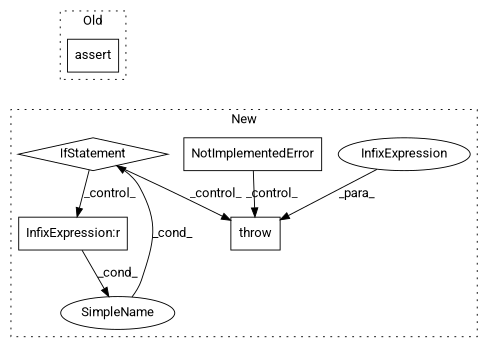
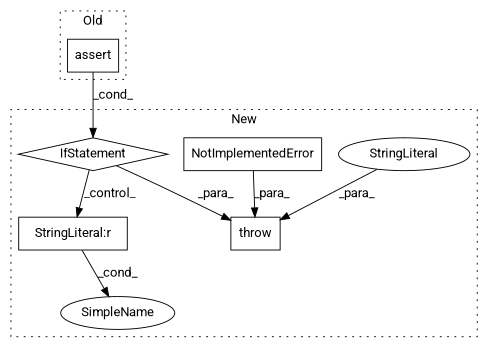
node "InfixExpression": label "InfixExpression" -> "StringLiteral"
edge "IfStatement" -> "throw": label "_control_" -> "_para_"
edge "NotImplementedError" -> "throw": label "_control_" -> "_para_"
edge "SimpleName" -> "IfStatement": now "assert" -> "IfStatement"
node "InfixExpression:r": label "InfixExpression:r" -> "StringLiteral:r"
